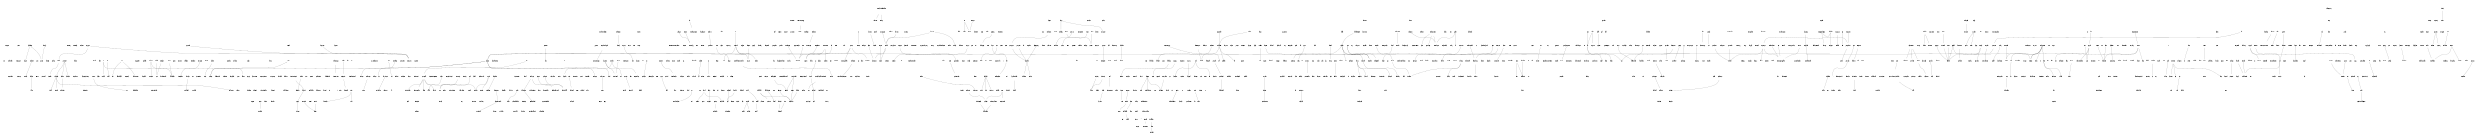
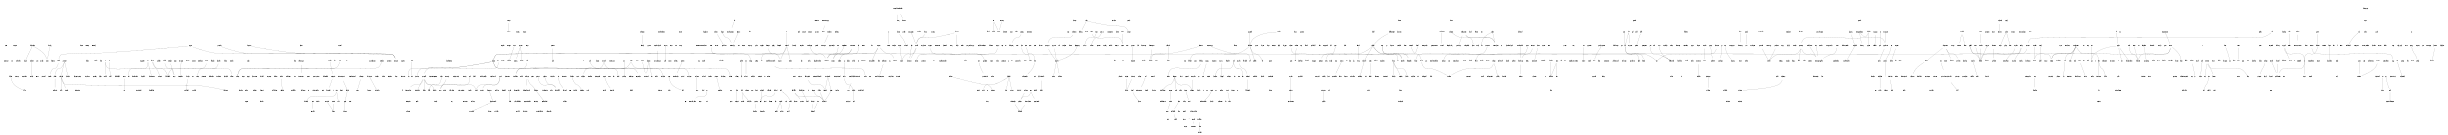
node "The Jam": added
